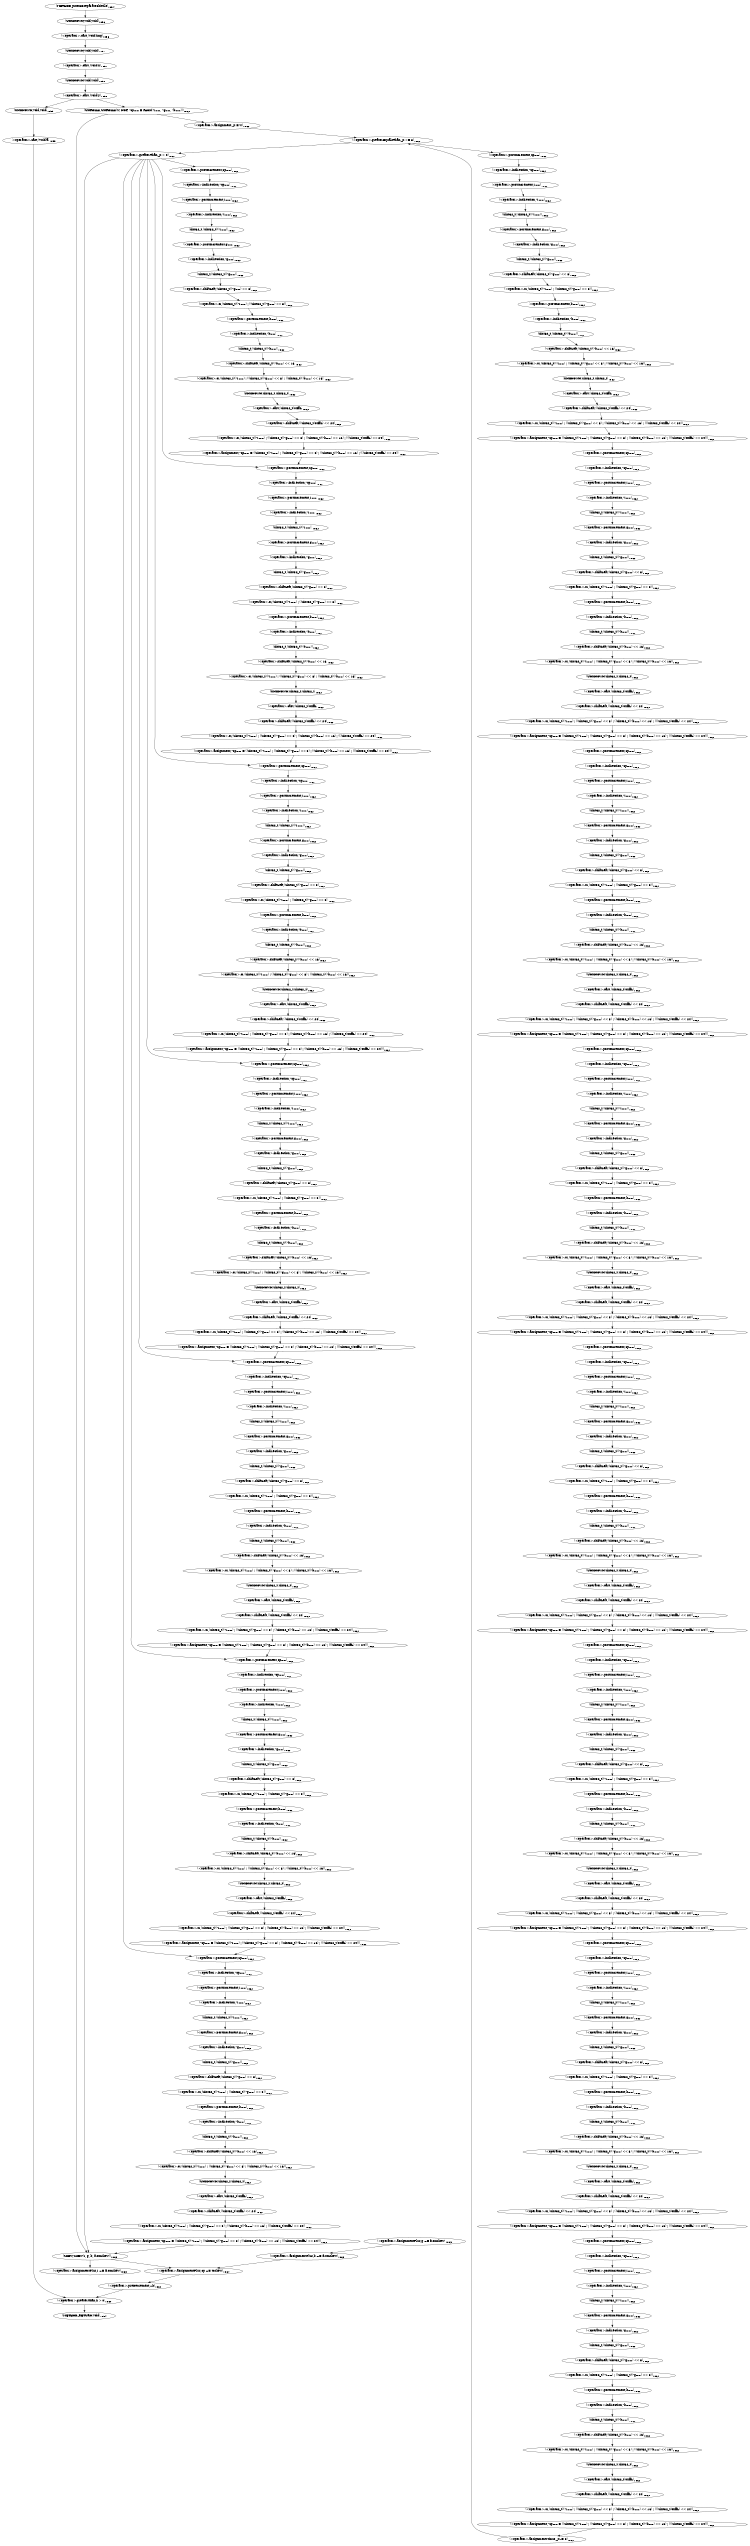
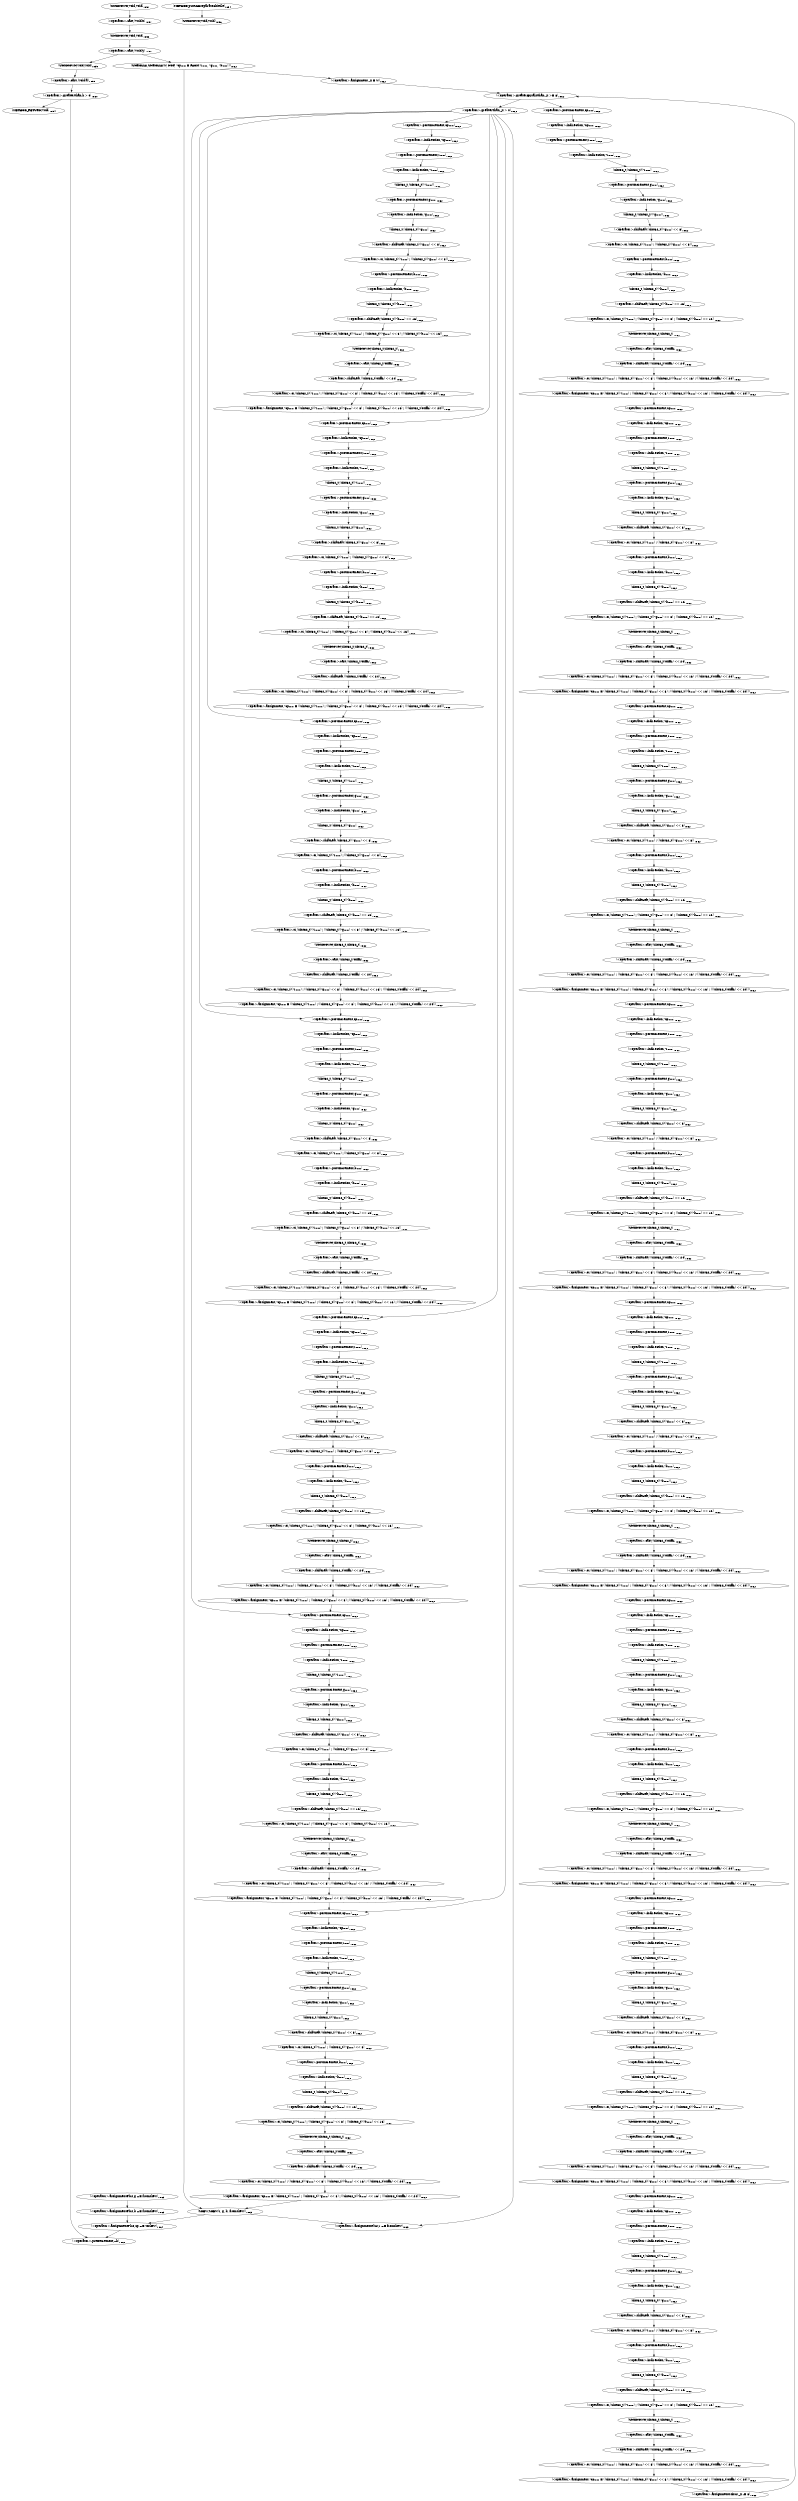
node "(<operator>.cast,(void)img)": removed
edge "(<operator>.greaterThan,_x > 0)" -> "(SKEW,SKEW(r, g, b, fromskew))": now "(<operator>.greaterThan,_x > 0)" -> "(<operator>.assignmentPlus,r += fromskew)"
edge "(<operator>.preDecrement,--h)" -> "(<operator>.greaterThan,h > 0)": reversed
